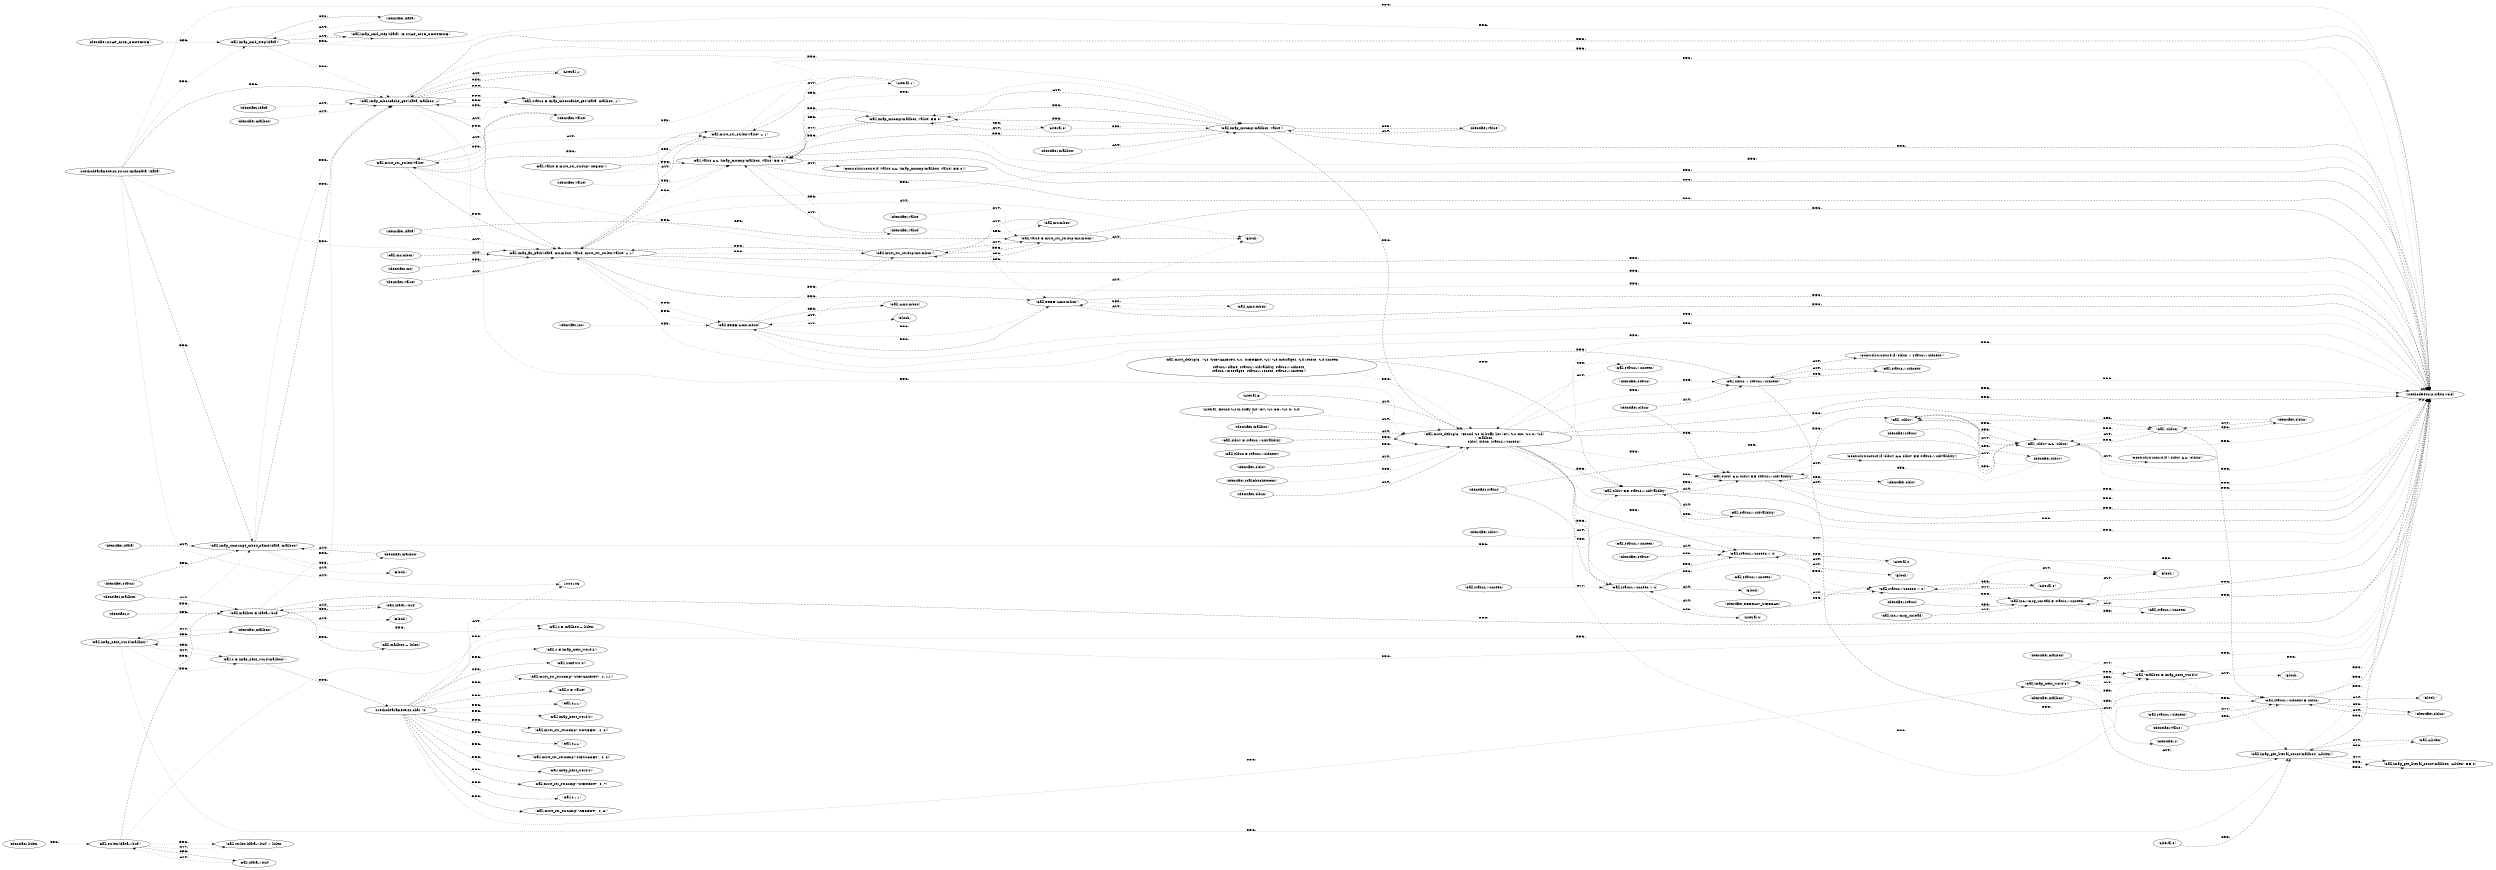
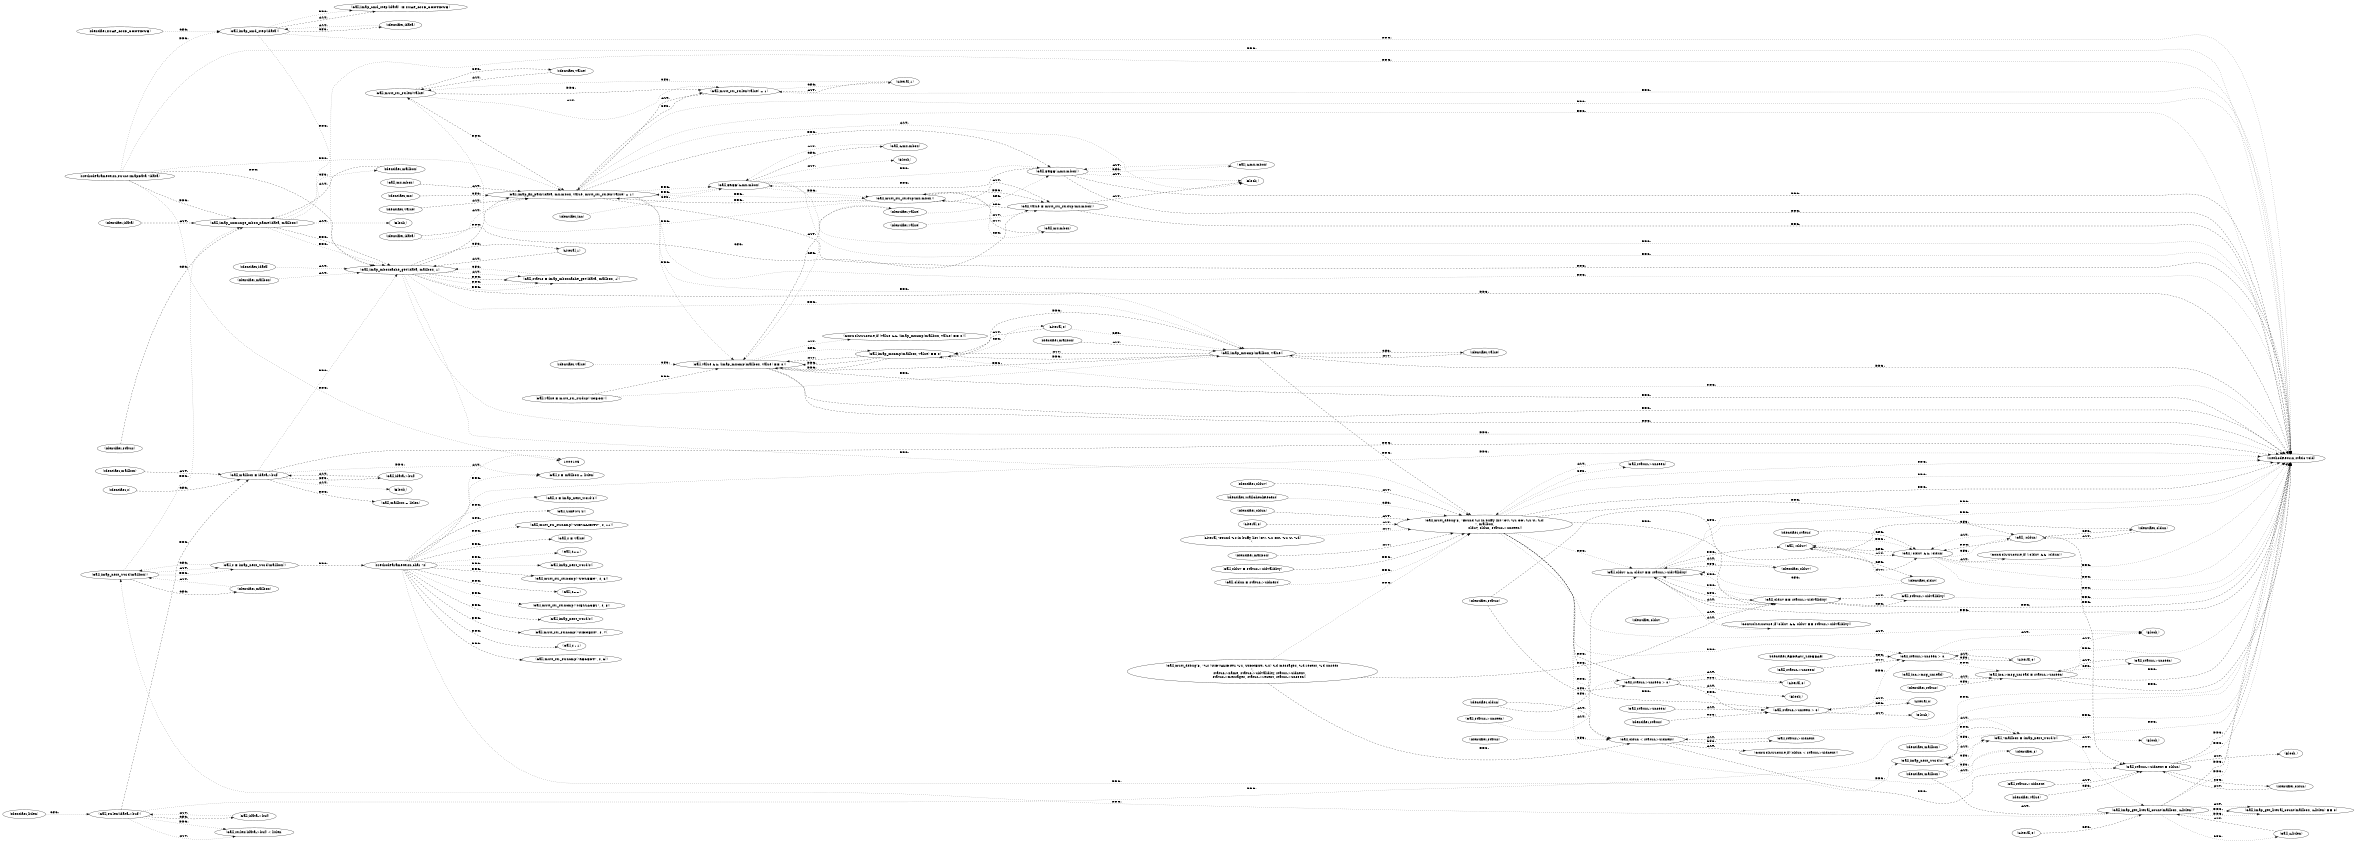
edge "(Call,!olduv && !oldun)" -> "(Call,!oldun)": label "DDG: " -> "CFG: "
edge "(MethodParameterIn,struct ImapData *idata)" -> "1000105": label "AST: " -> "DDG: "
edge "(Call,olduv && olduv == status->uidvalidity)" -> "(Call,olduv == status->uidvalidity)": added, label "CFG:"
edge "(Call,imap_next_word(mailbox))" -> "(Call,imap_get_literal_count(mailbox, &litlen))": reversed
